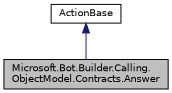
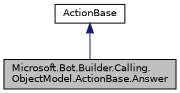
node "Microsoft.Bot.Builder.Calling. ObjectModel.Contracts.Answer": label "Microsoft.Bot.Builder.Calling. ObjectModel.Contracts.Answer" -> "Microsoft.Bot.Builder.Calling. ObjectModel.ActionBase.Answer"
